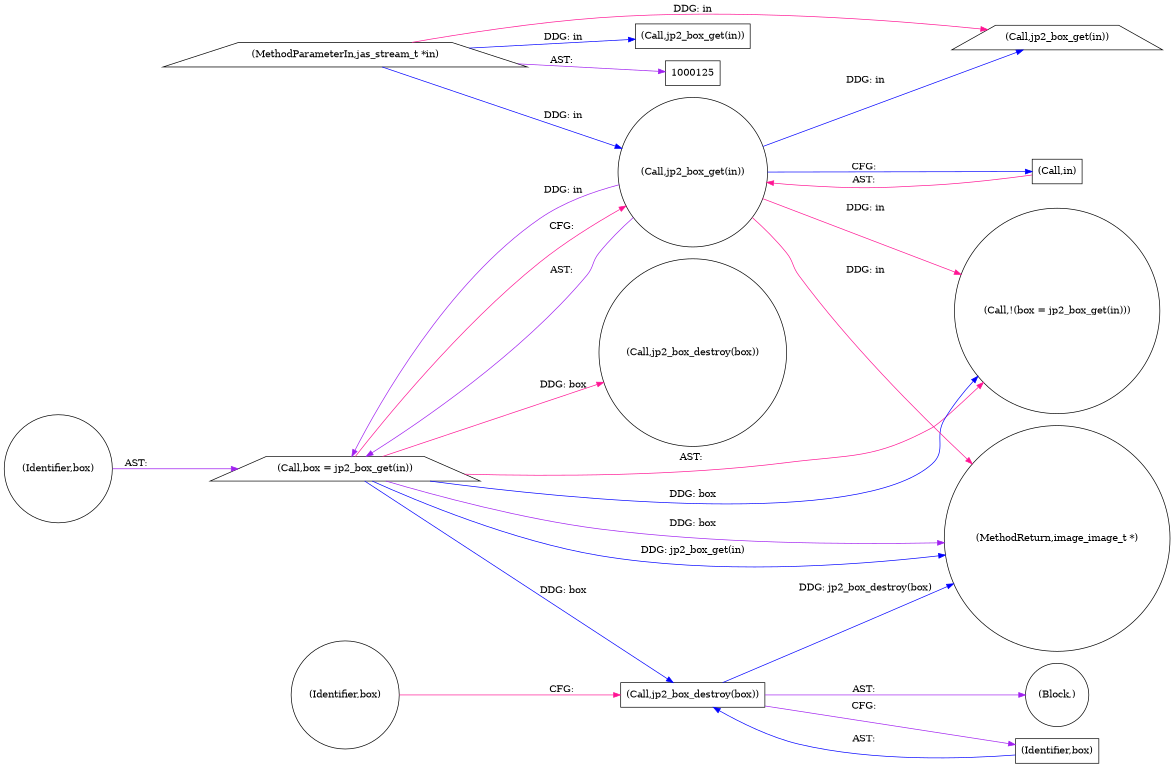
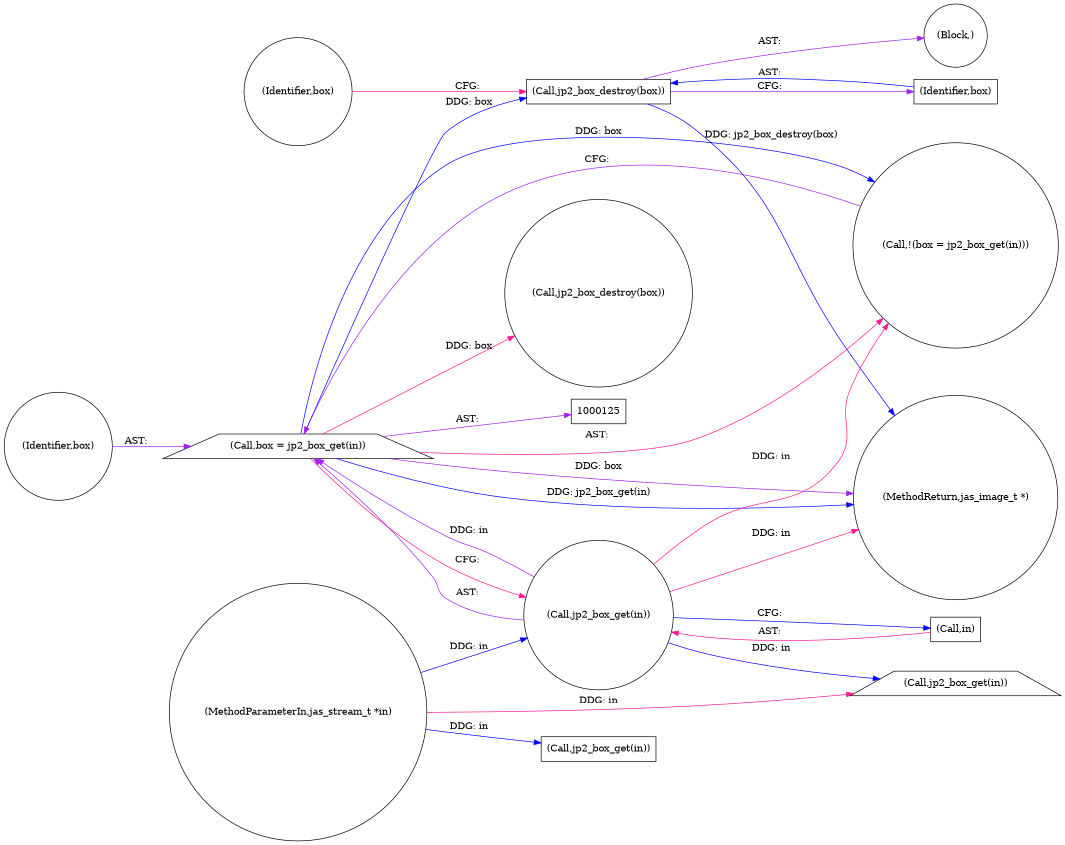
node "(MethodParameterIn,jas_stream_t *in)": shape trapezium -> circle
edge "(MethodParameterIn,jas_stream_t *in)" -> "1000125": now "(Call,box = jp2_box_get(in))" -> "1000125"
edge "(Call,!(box = jp2_box_get(in)))" -> "(Call,box = jp2_box_get(in))": added, label "CFG:"
node "(MethodReturn,image_image_t *)": label "(MethodReturn,image_image_t *)" -> "(MethodReturn,jas_image_t *)"
